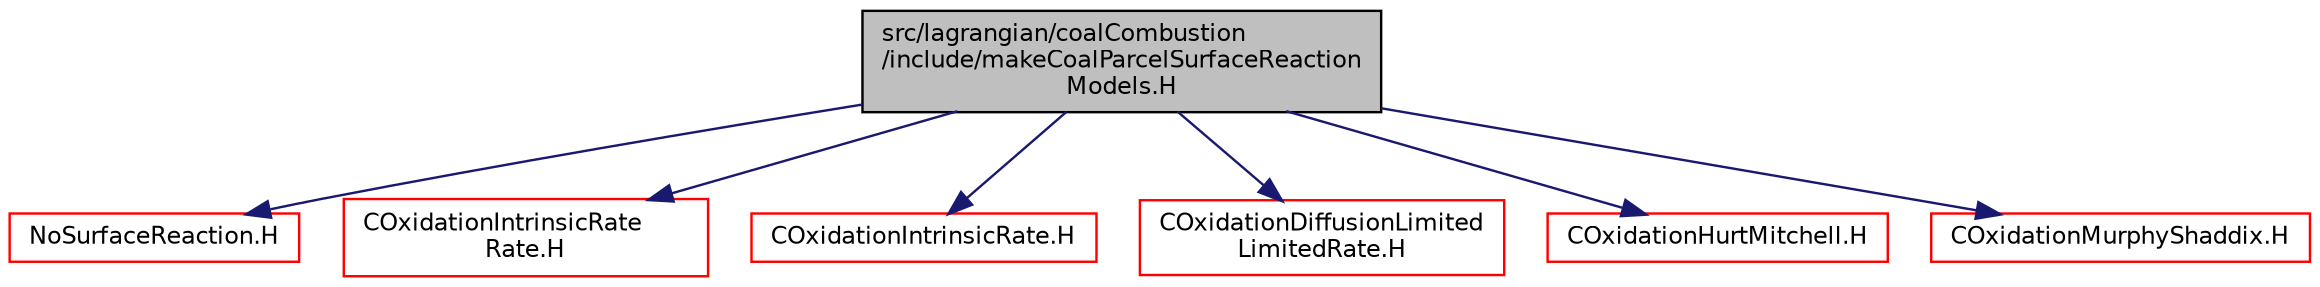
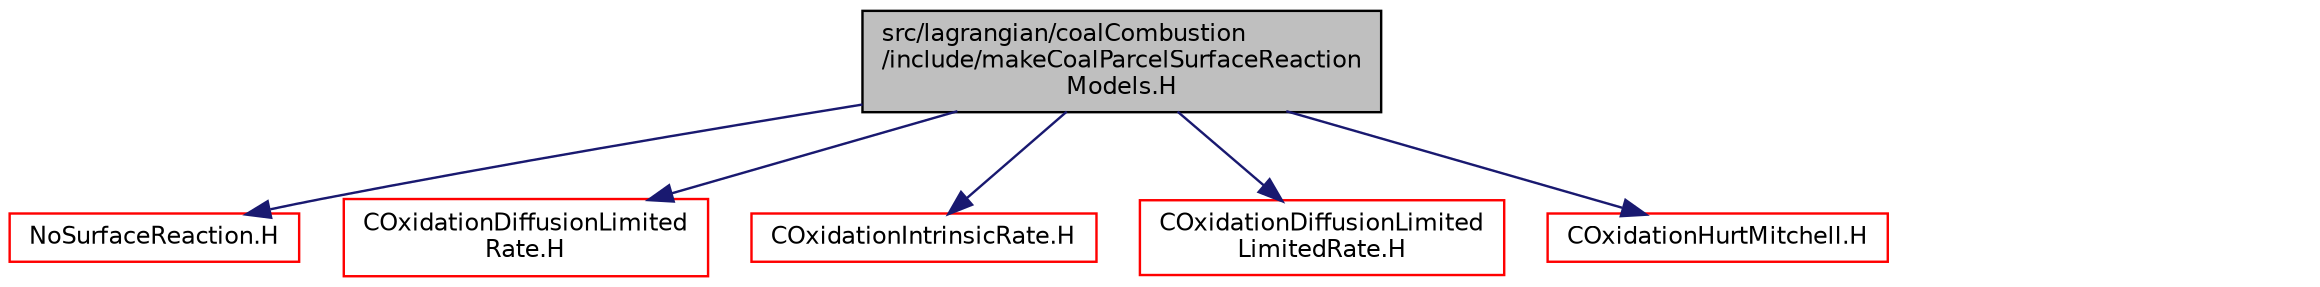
node "COxidationIntrinsicRate Rate.H": label "COxidationIntrinsicRate Rate.H" -> "COxidationDiffusionLimited Rate.H"
node "COxidationMurphyShaddix.H": removed
